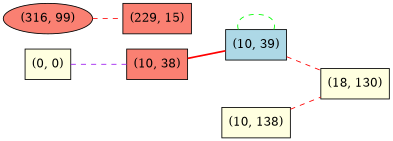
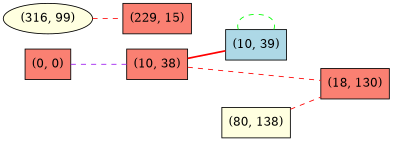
node "(316, 99)": fillcolor salmon -> lightyellow
node "(0, 0)": fillcolor lightyellow -> salmon
edge "(10, 39)" -- "(18, 130)": now "(10, 38)" -- "(18, 130)"
node "(18, 130)": fillcolor lightyellow -> salmon
node "(10, 138)": label "(10, 138)" -> "(80, 138)"
